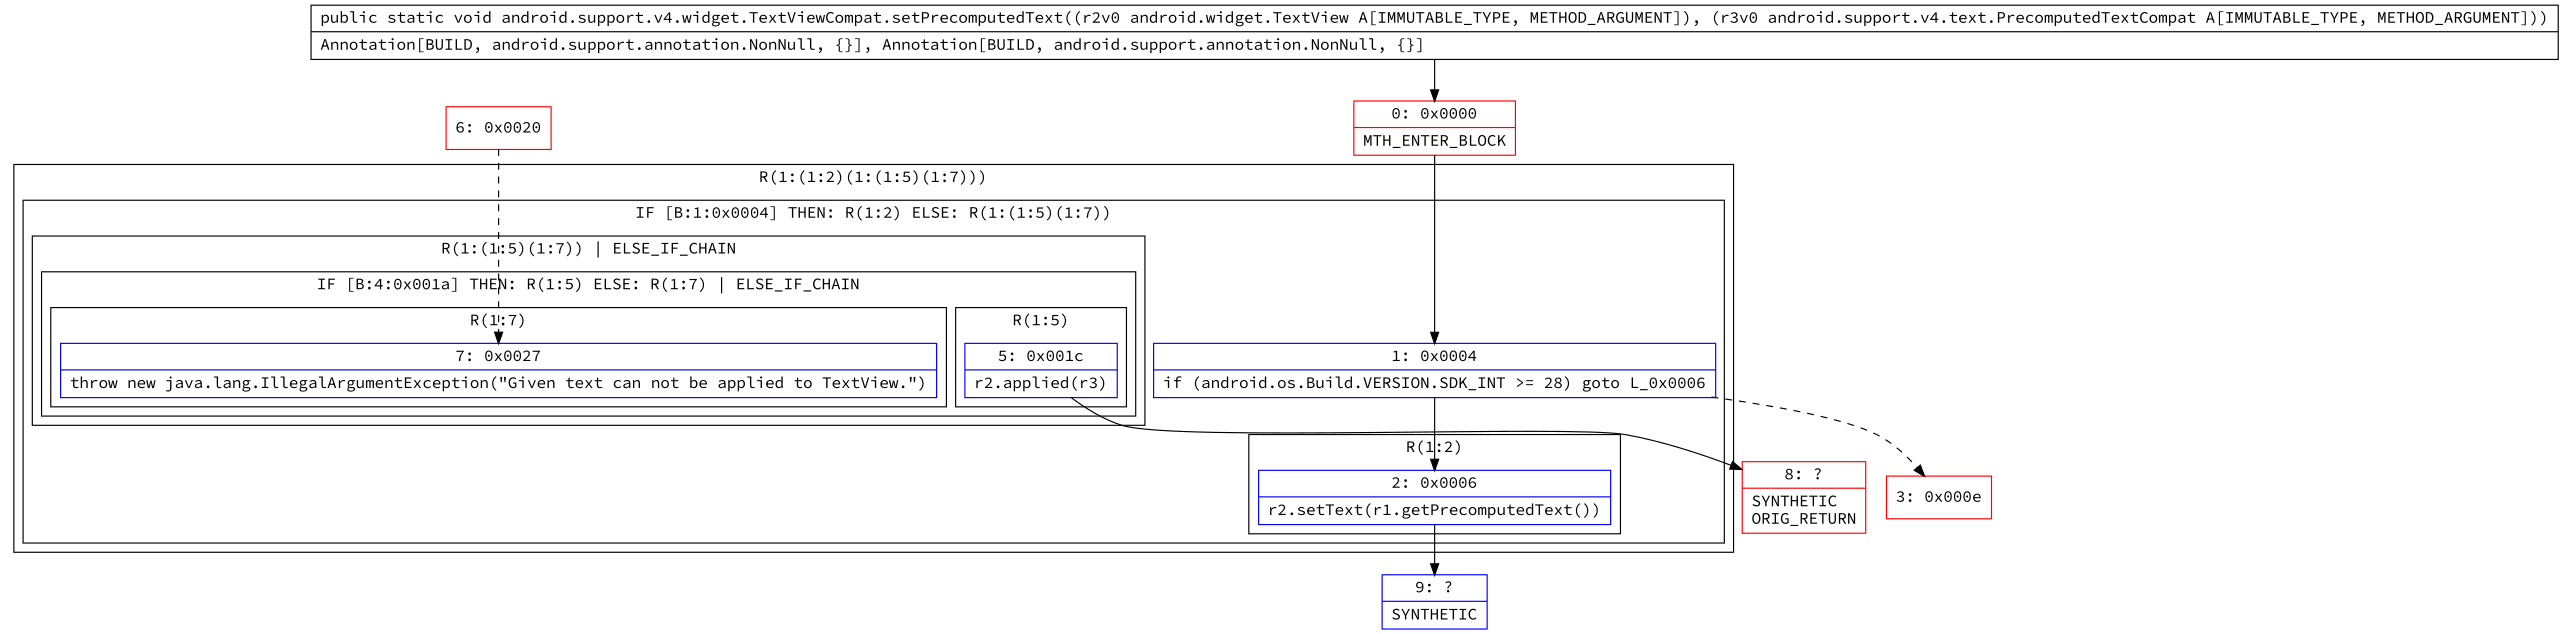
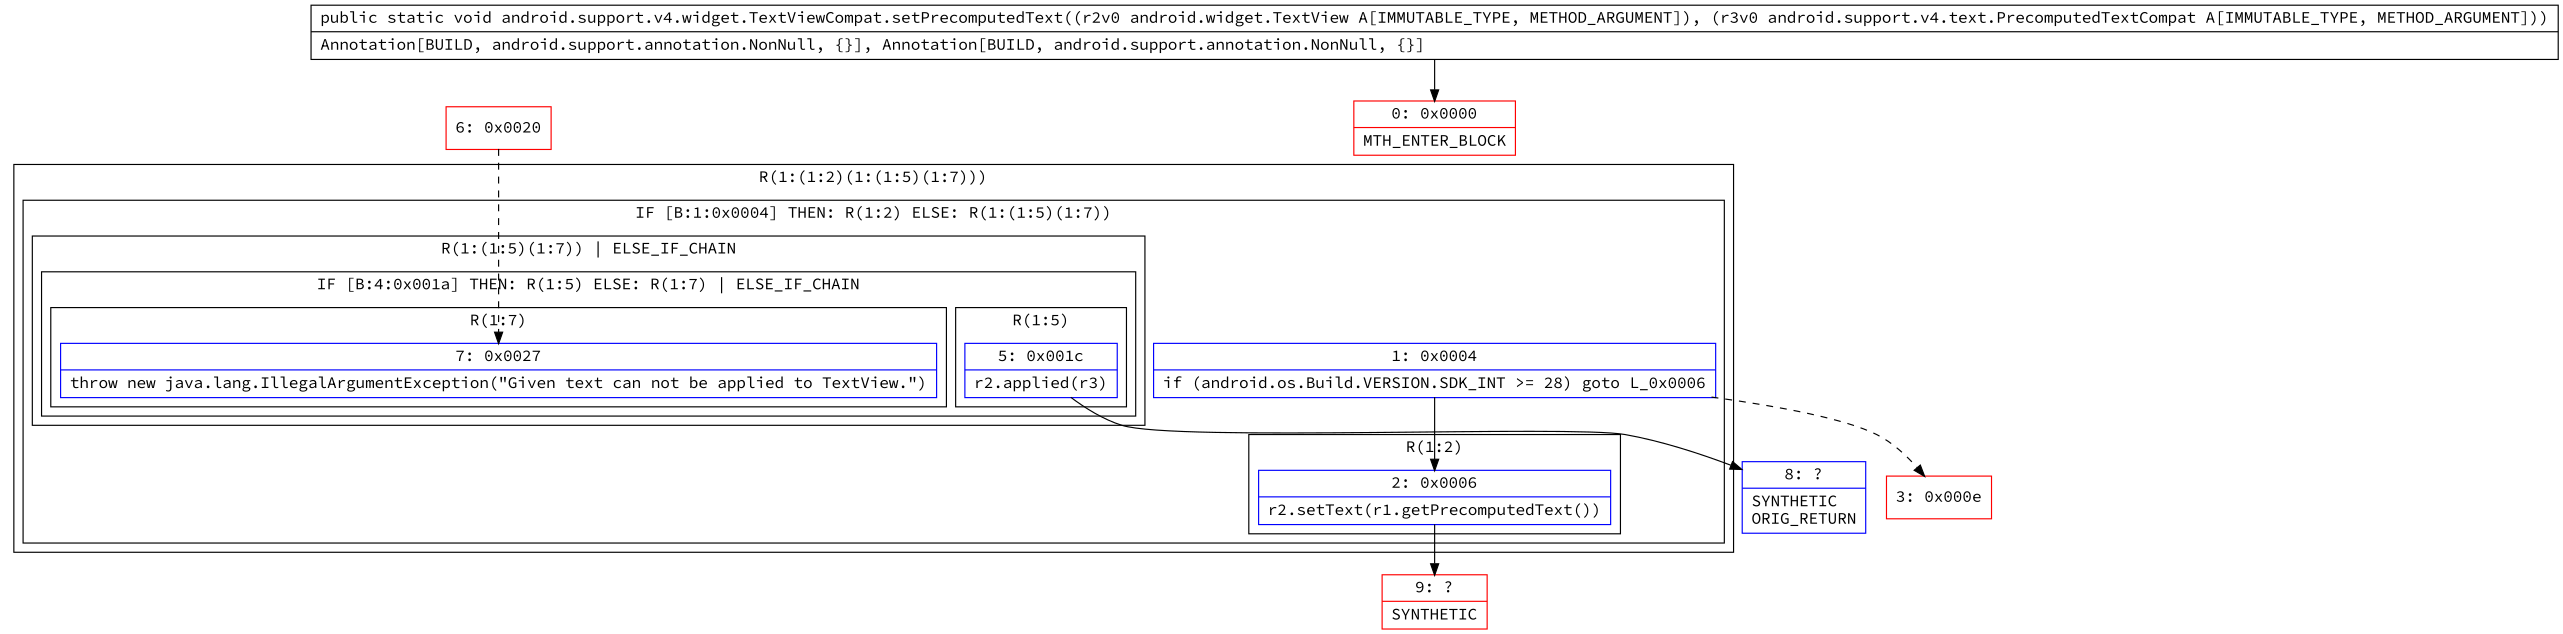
edge "0: 0x0000" -> "1: 0x0004": removed
node "8: ?": color red -> blue
node "9: ?": color blue -> red
